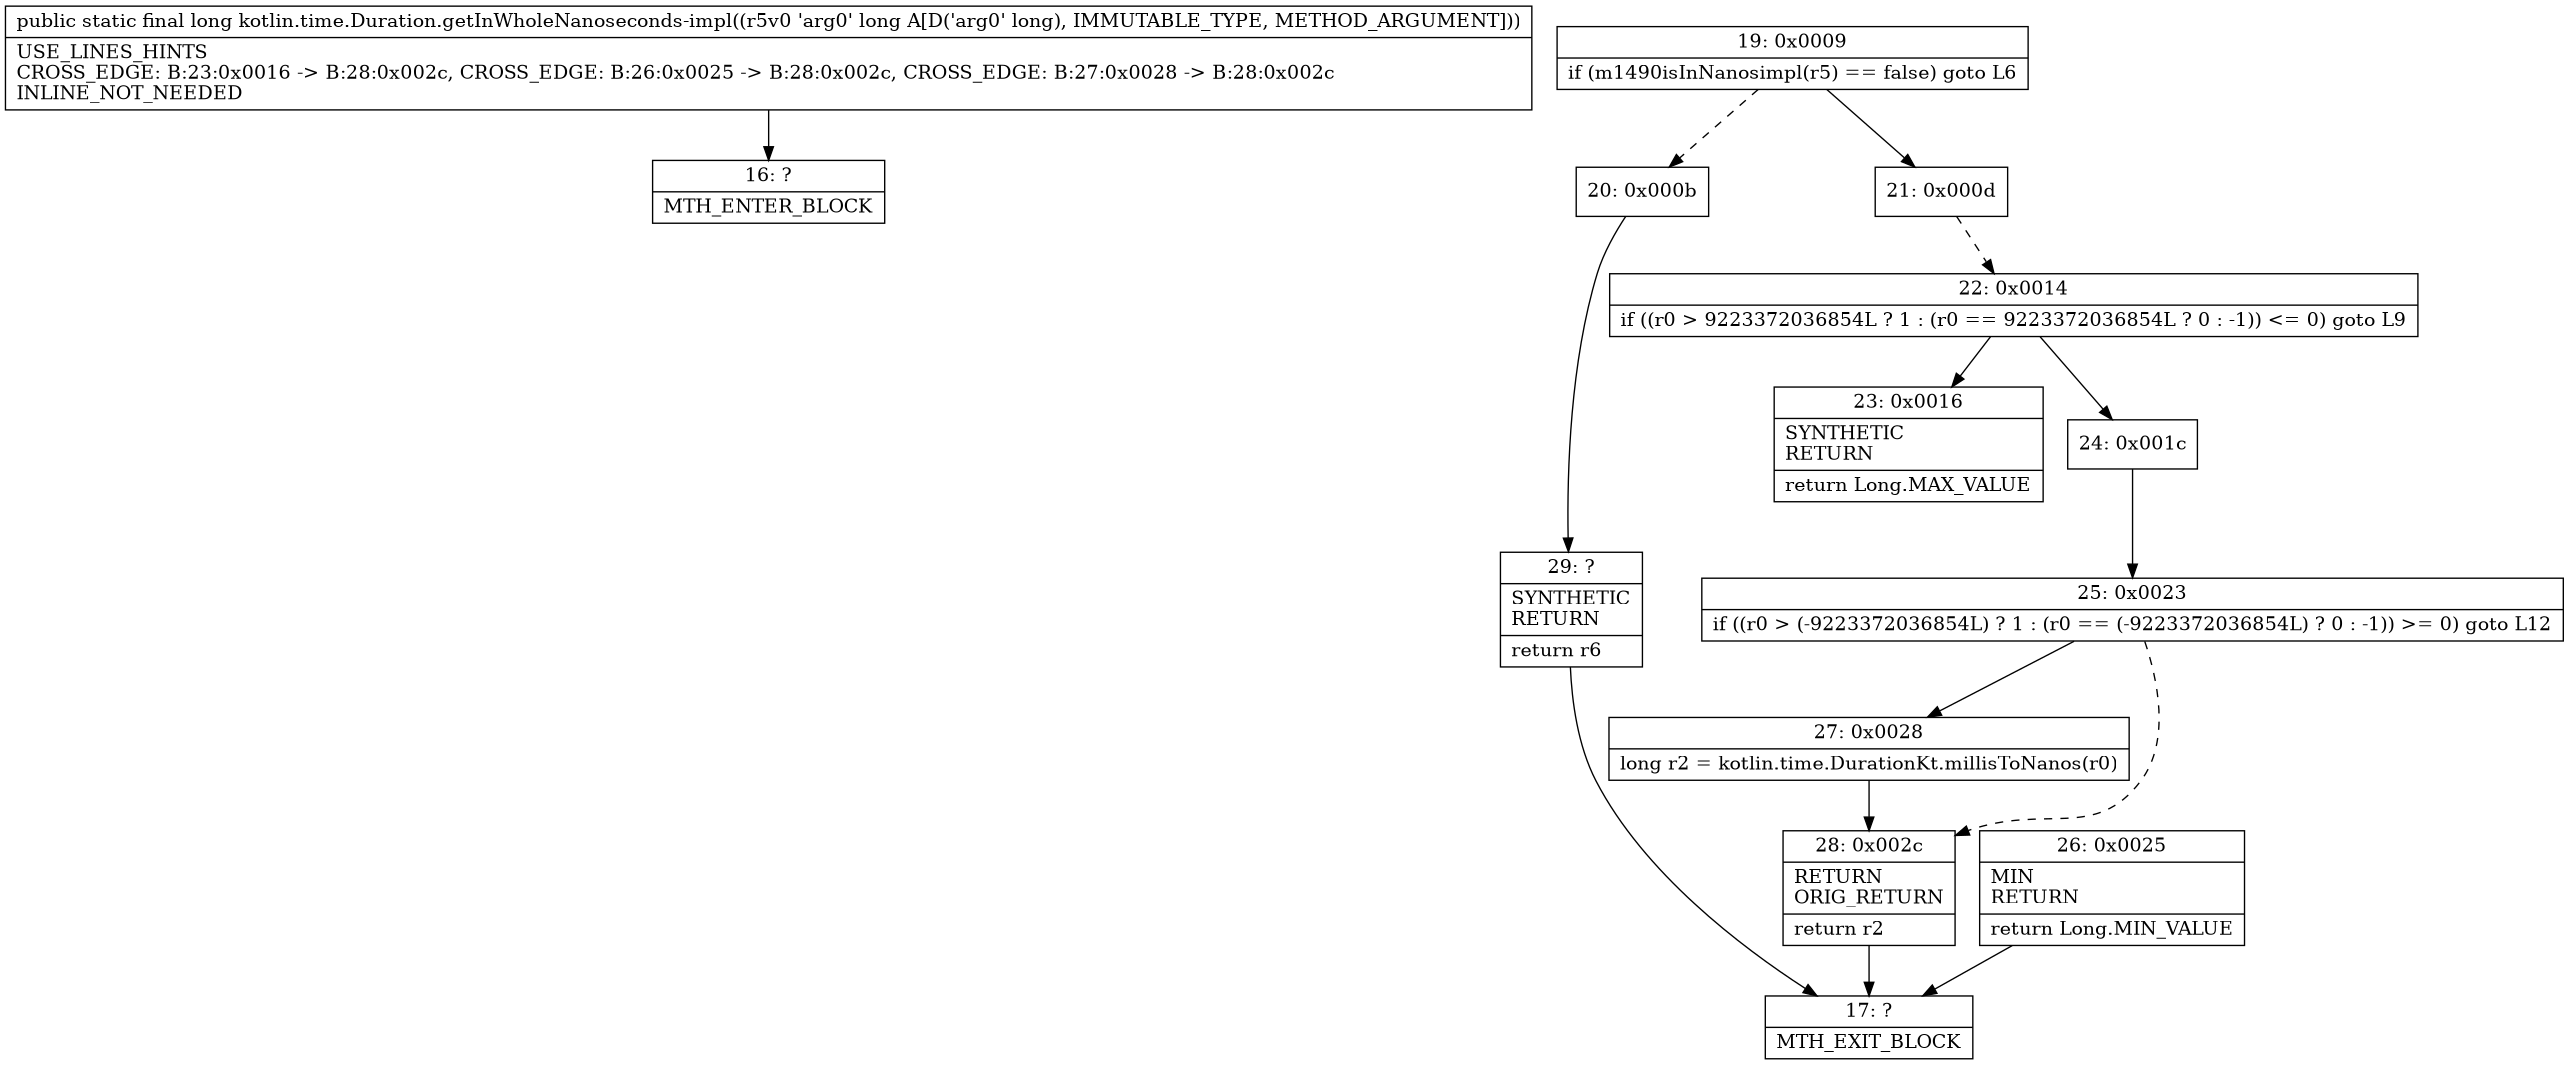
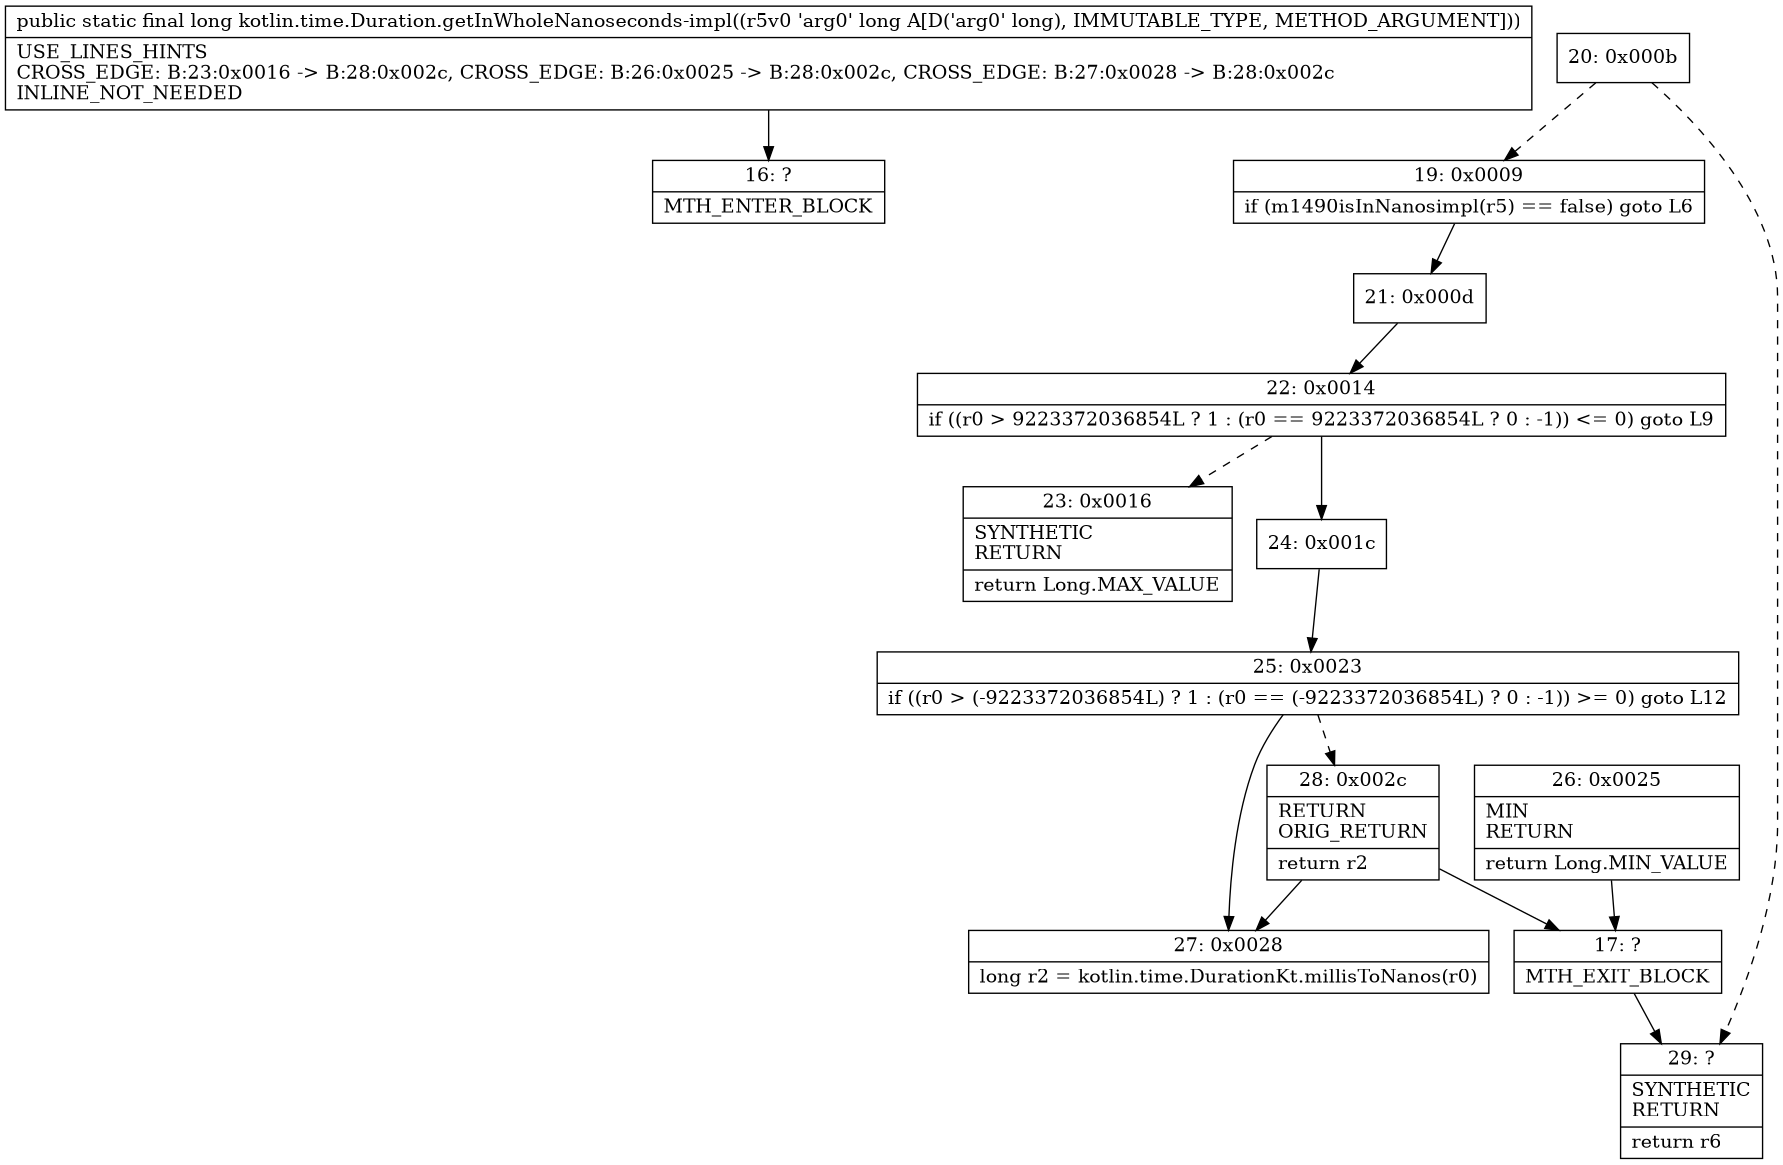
edge "19: 0x0009" -> "20: 0x000b": reversed
edge "21: 0x000d" -> "22: 0x0014": style dashed -> solid
edge "22: 0x0014" -> "23: 0x0016": style solid -> dashed
edge "20: 0x000b" -> "29: ?": style solid -> dashed
edge "27: 0x0028" -> "28: 0x002c": reversed
edge "29: ?" -> "17: ?": reversed
